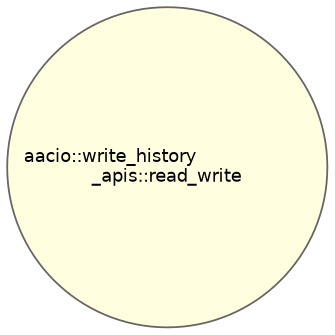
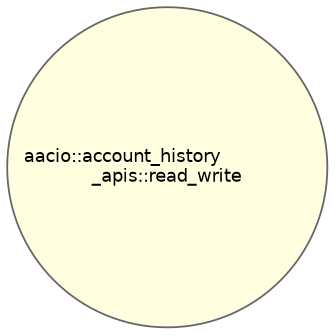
node "aacio::write_history _apis::read_write": label "aacio::write_history _apis::read_write" -> "aacio::account_history _apis::read_write"
